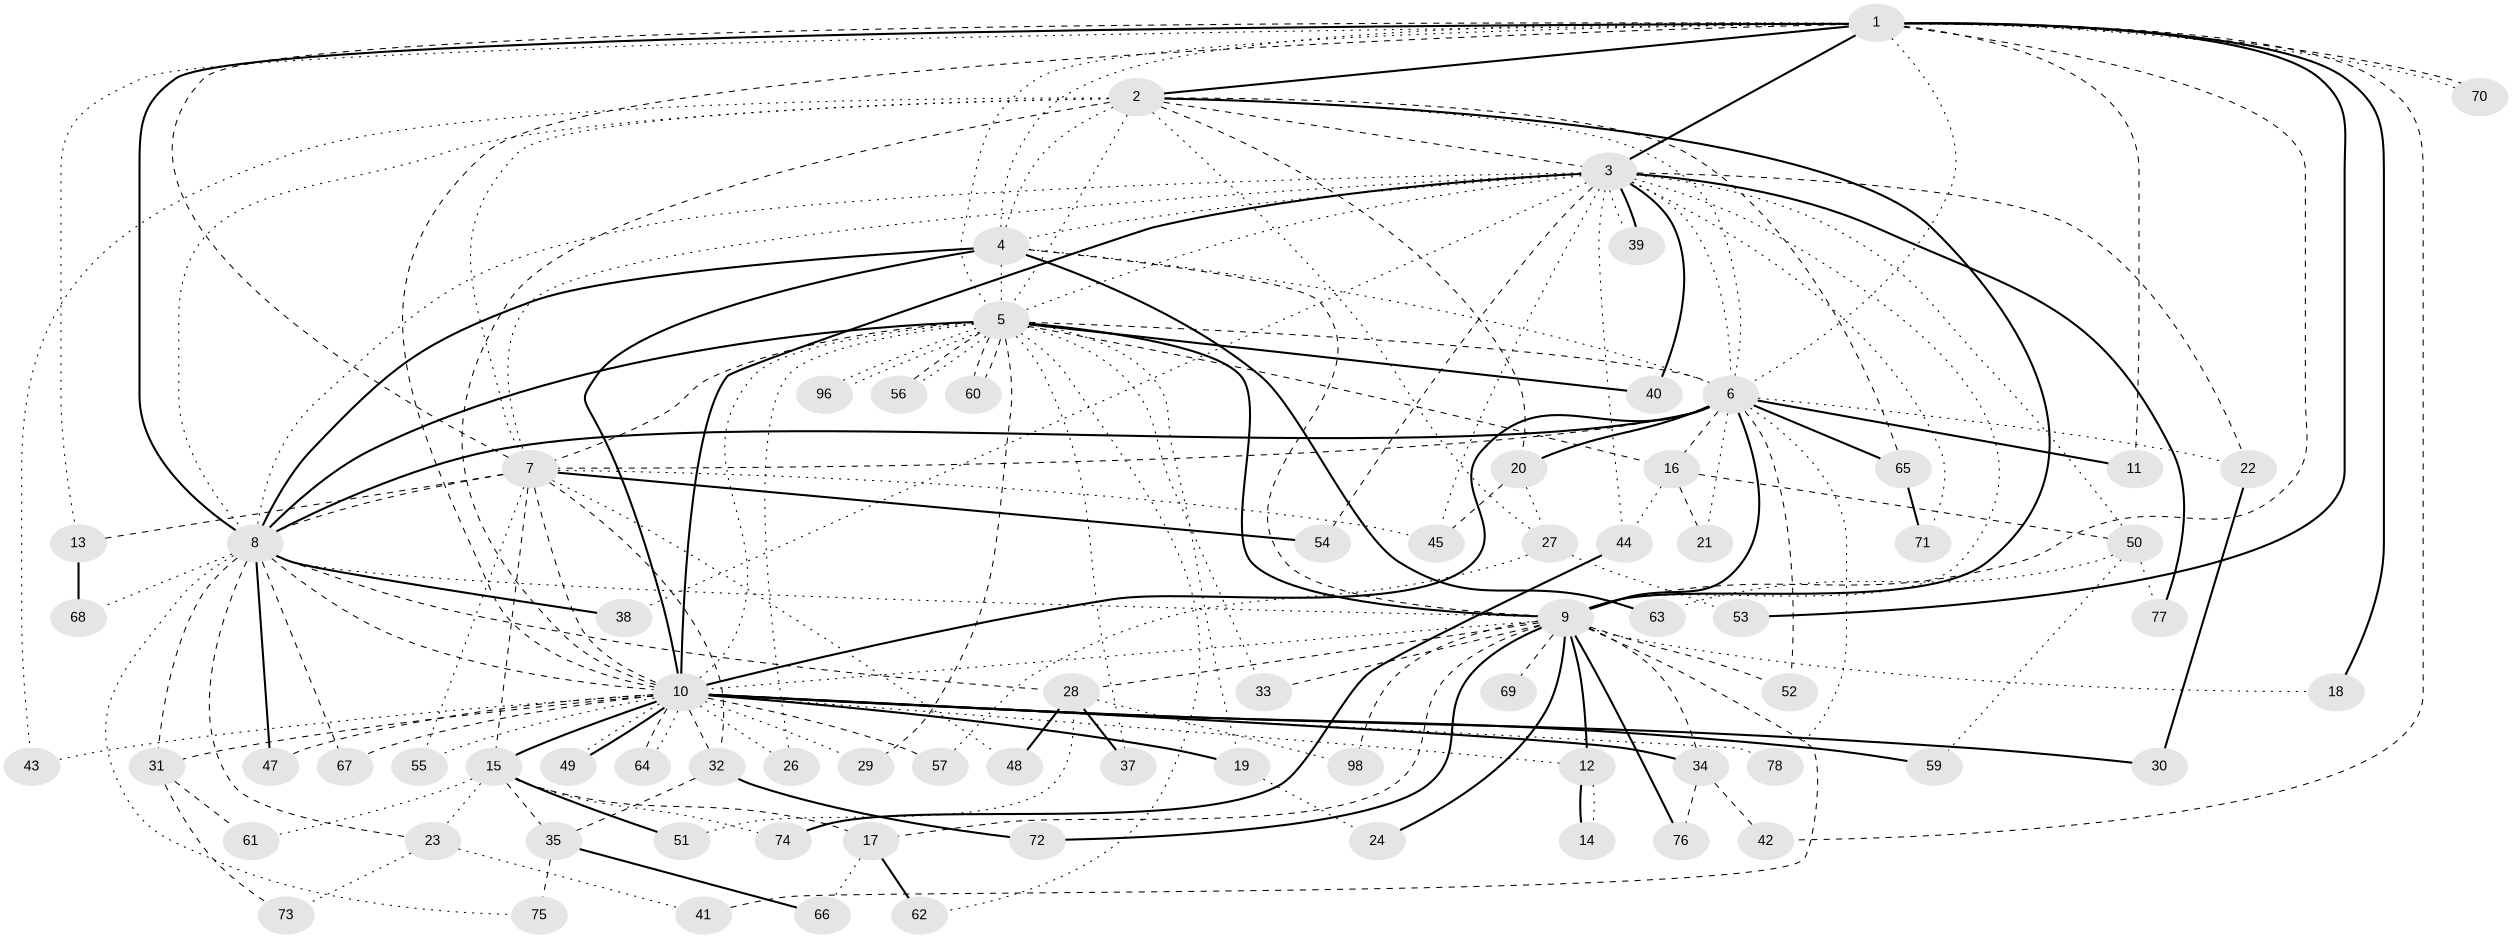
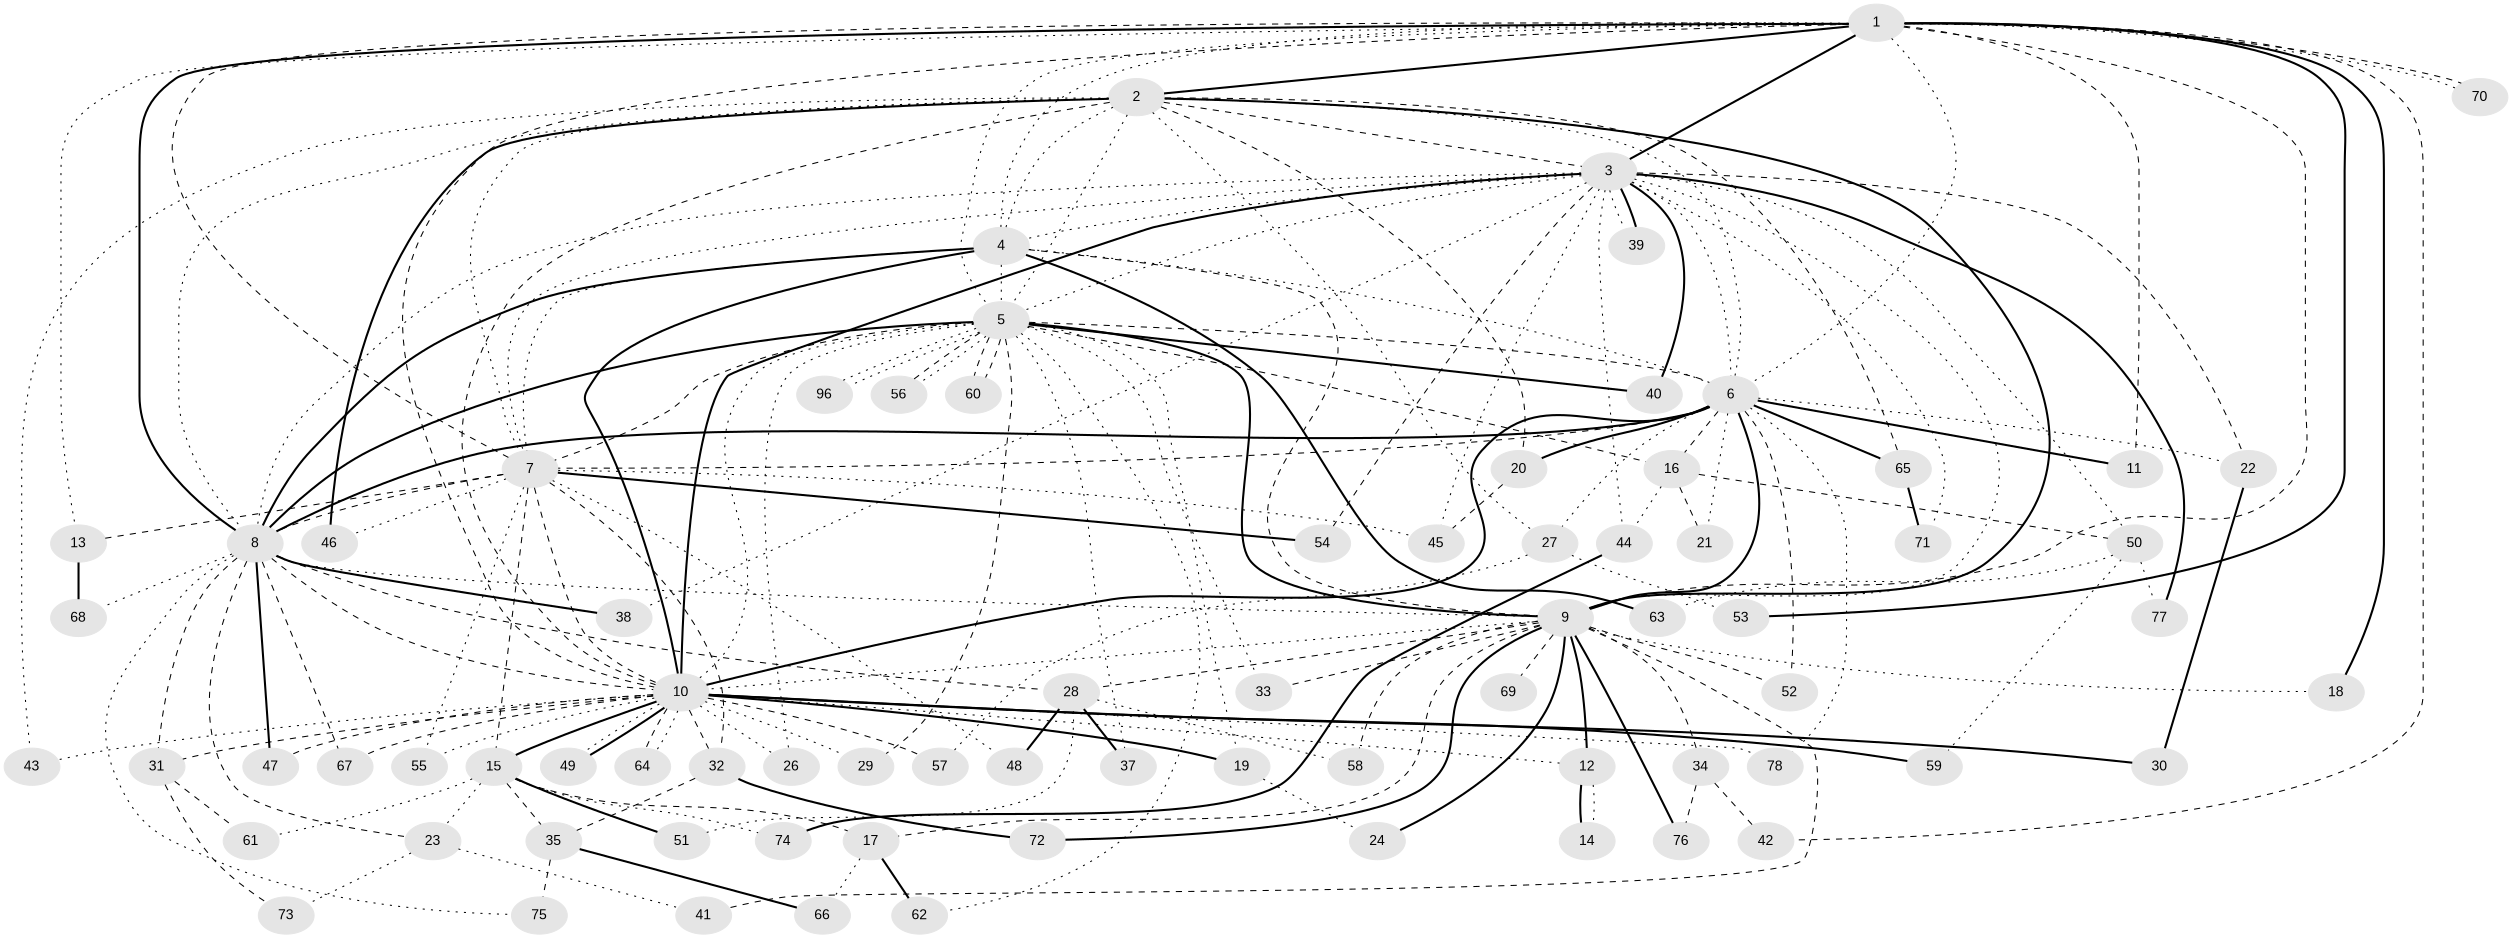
edge "4" -- "7": added
edge "20" -- "27": now "6" -- "27"
node "46": added
edge "10" -- "34": removed
node "98": label "98" -> "58"
